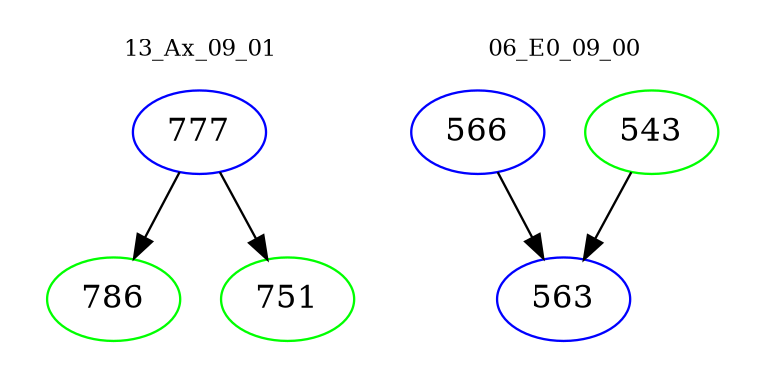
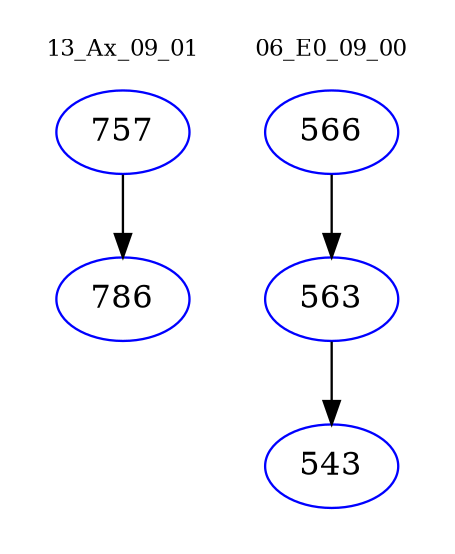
node "777": label "777" -> "757"
node "543": color green -> blue
edge "543" -> "563": reversed
node "786": color green -> blue
node "751": removed
